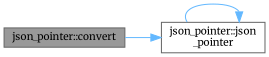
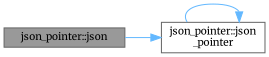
node "json_pointer::convert": label "json_pointer::convert" -> "json_pointer::json"
